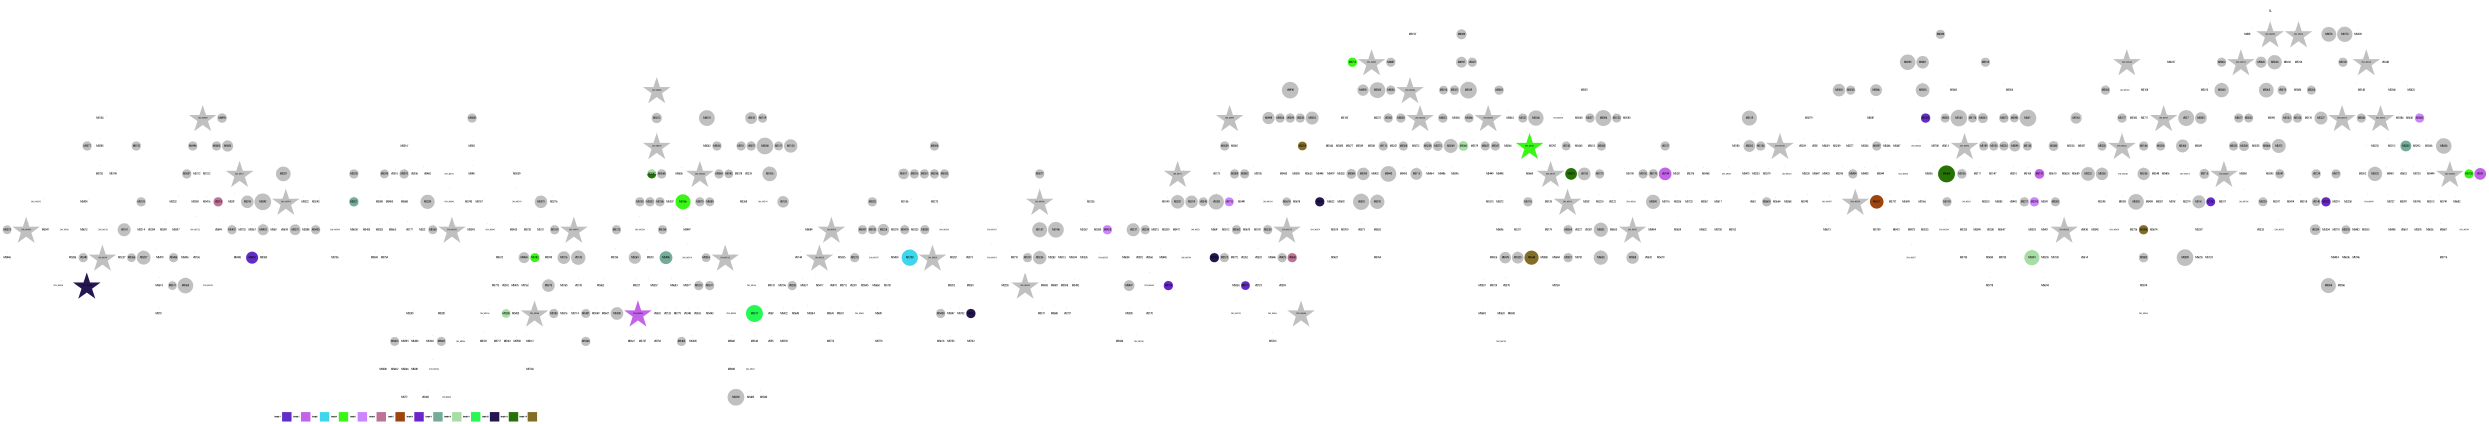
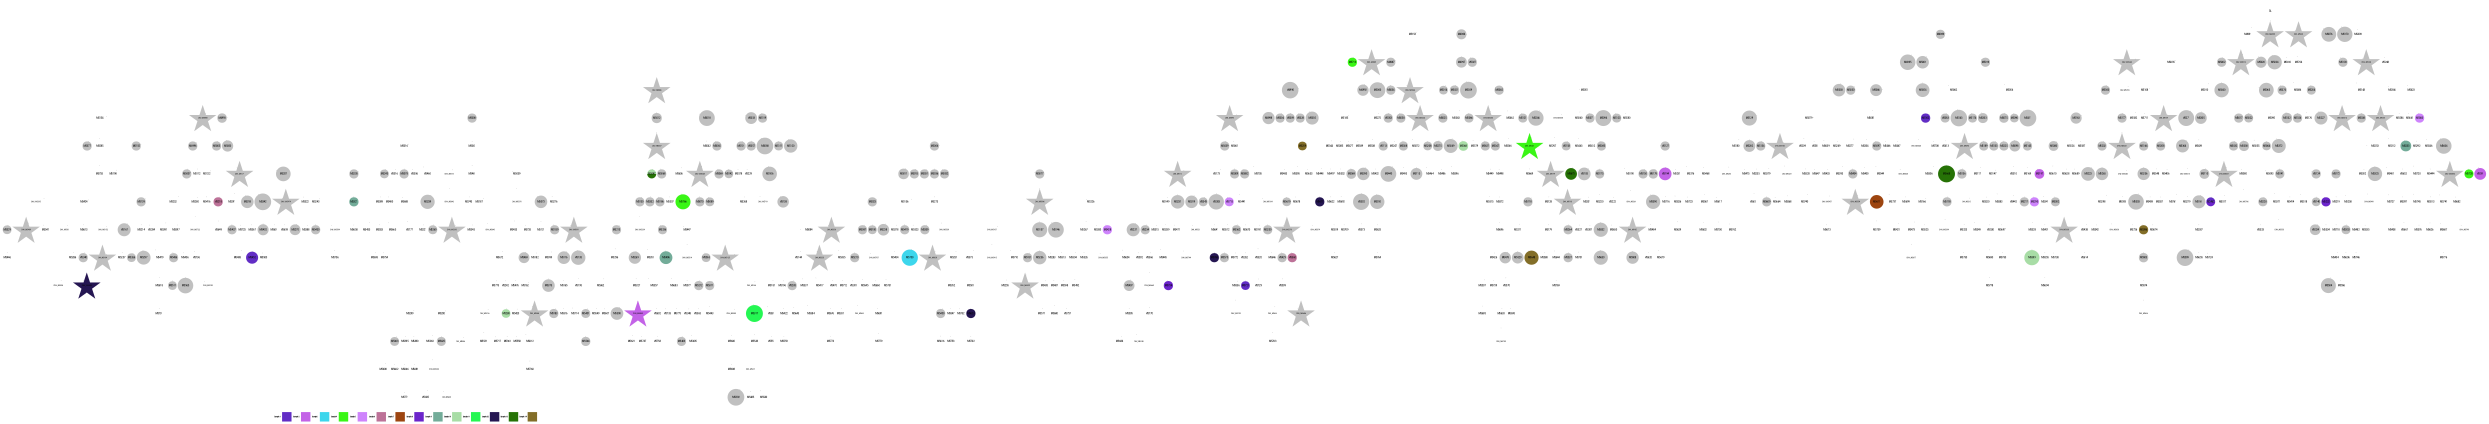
node "M5182": fillcolor #3af616 -> white
